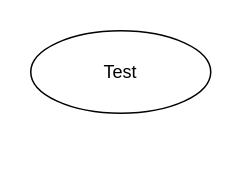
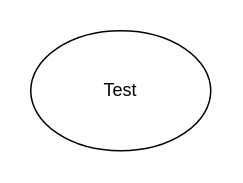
node "Test": size 180x83 -> 180x120
